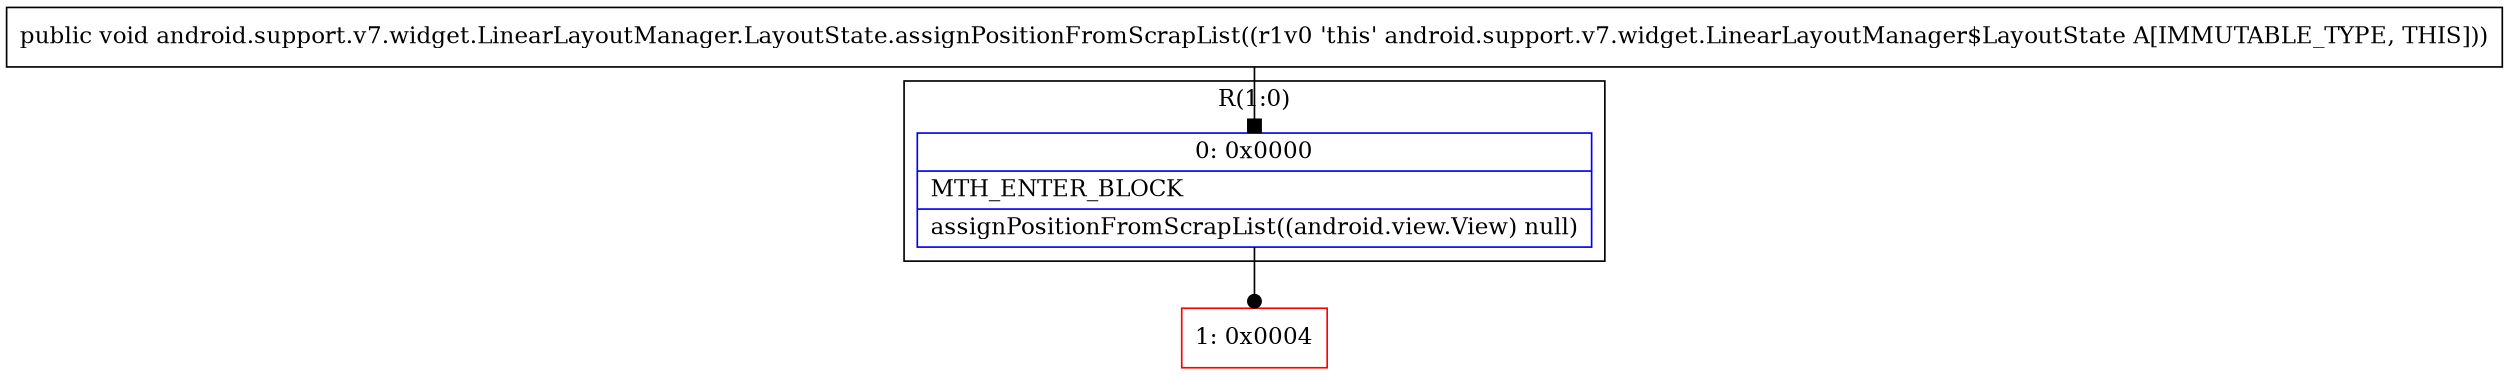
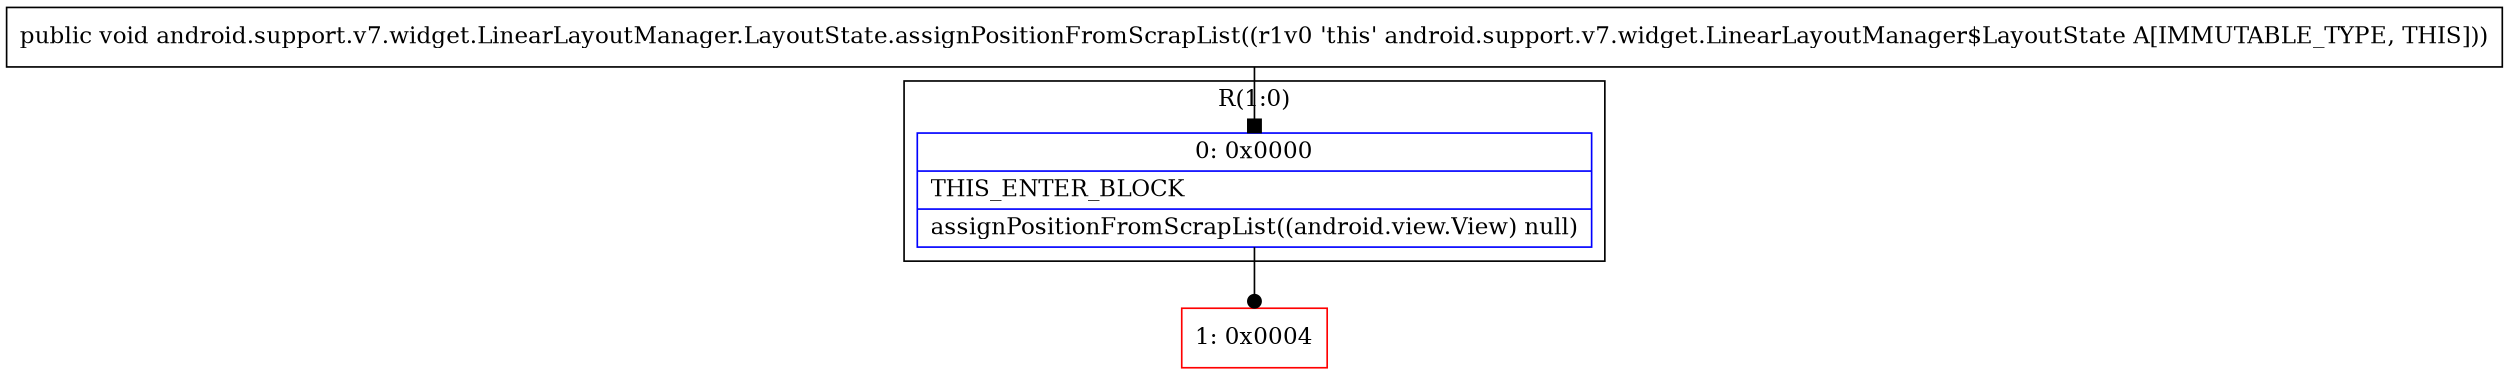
node "0: 0x0000": text "MTH_ENTER_BLOCK" -> "THIS_ENTER_BLOCK"
